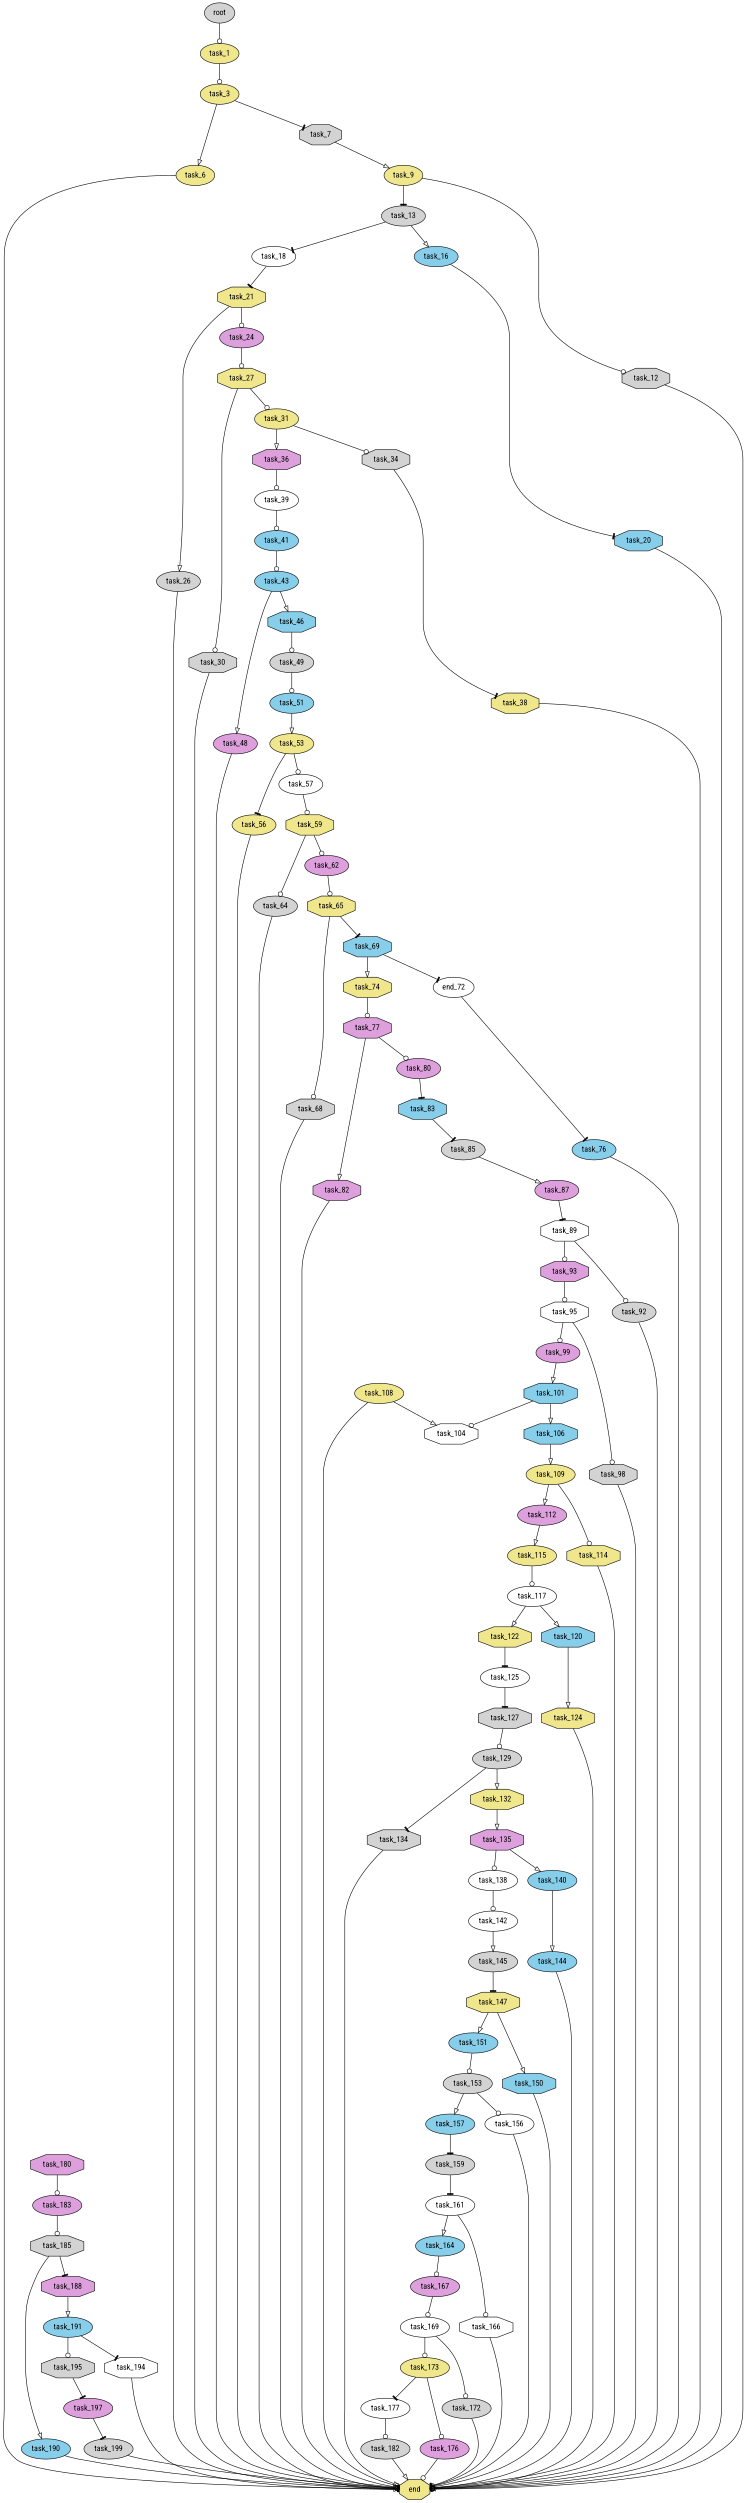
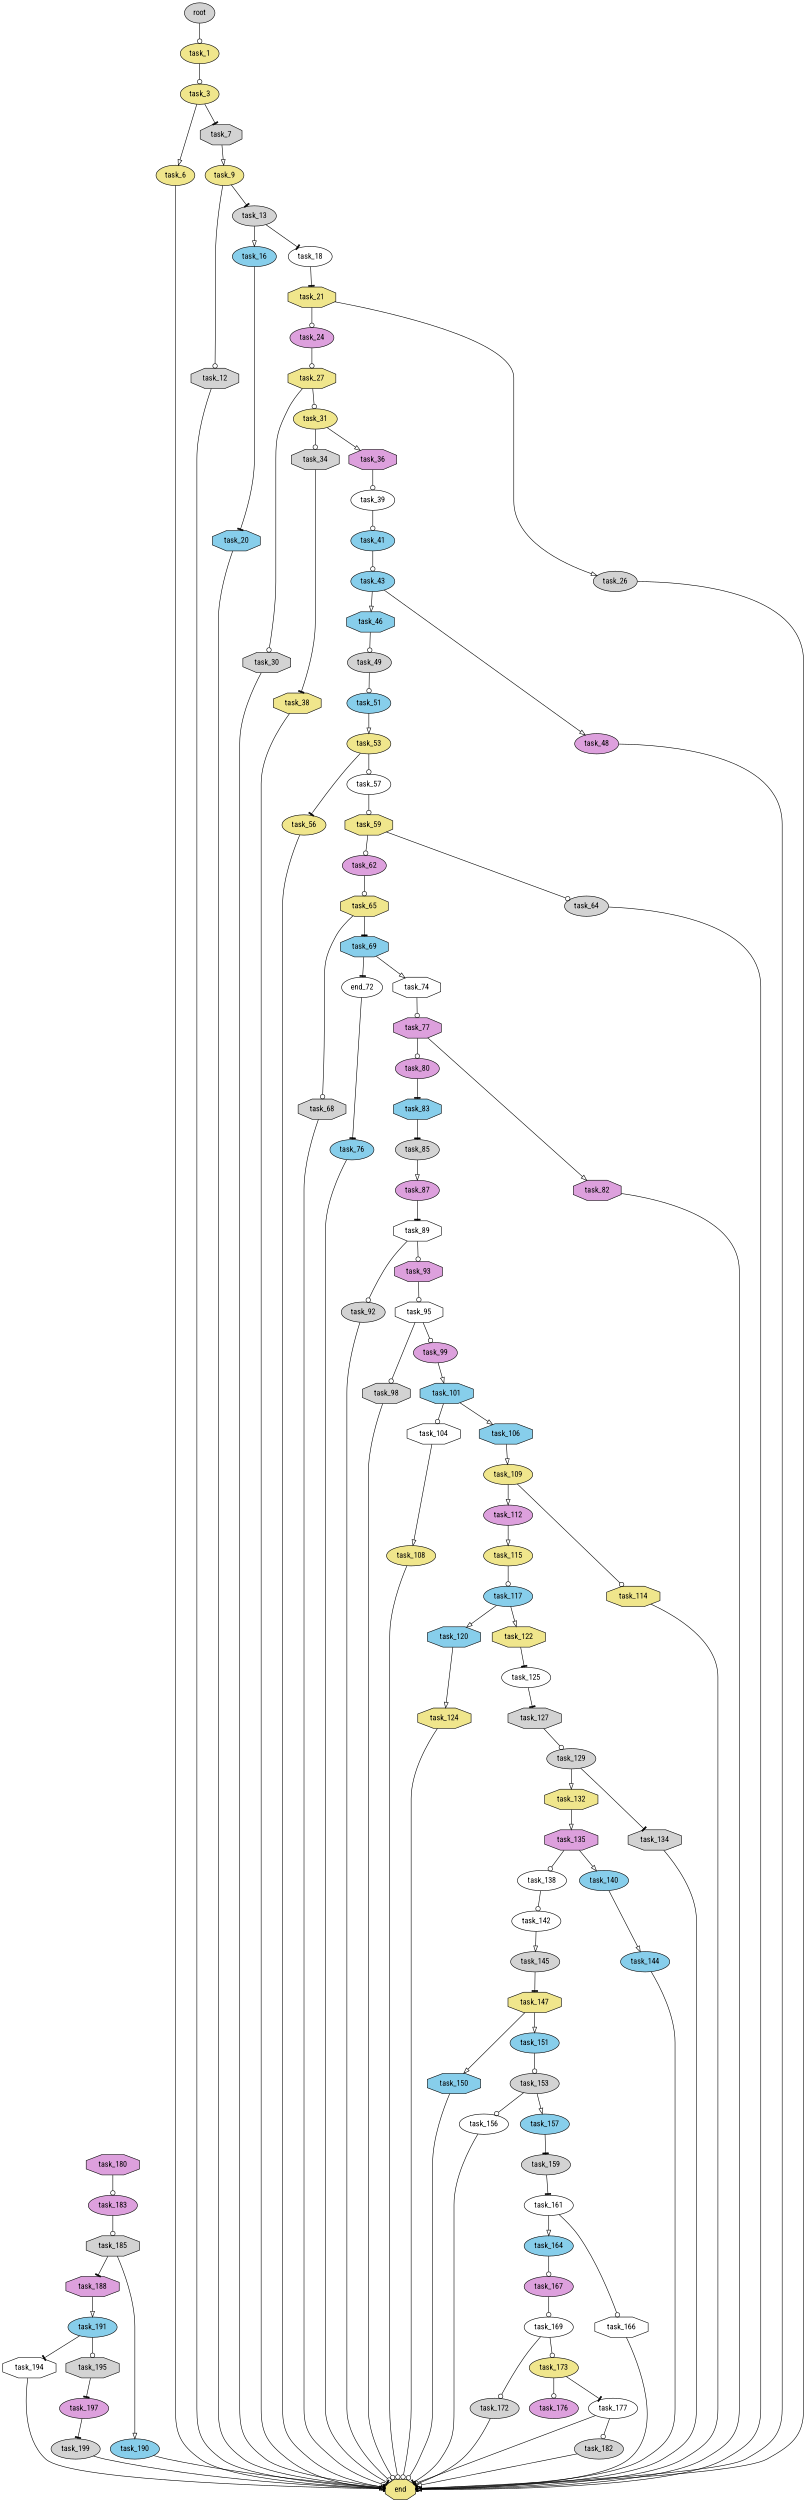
node "task_74": fillcolor khaki -> white
edge "task_108" -> "task_104": reversed
node "task_117": fillcolor white -> skyblue
edge "task_176" -> "end": now "task_177" -> "end"
